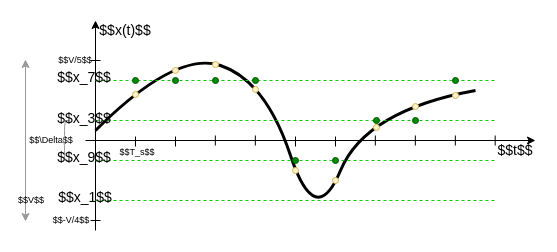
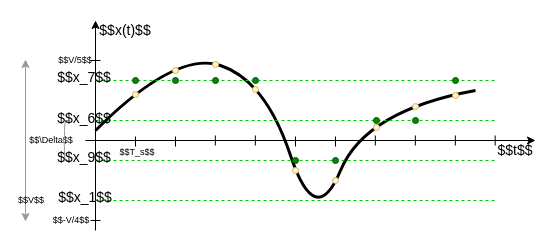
node "$$x_3$$": label "$$x_3$$" -> "$$x_6$$"
